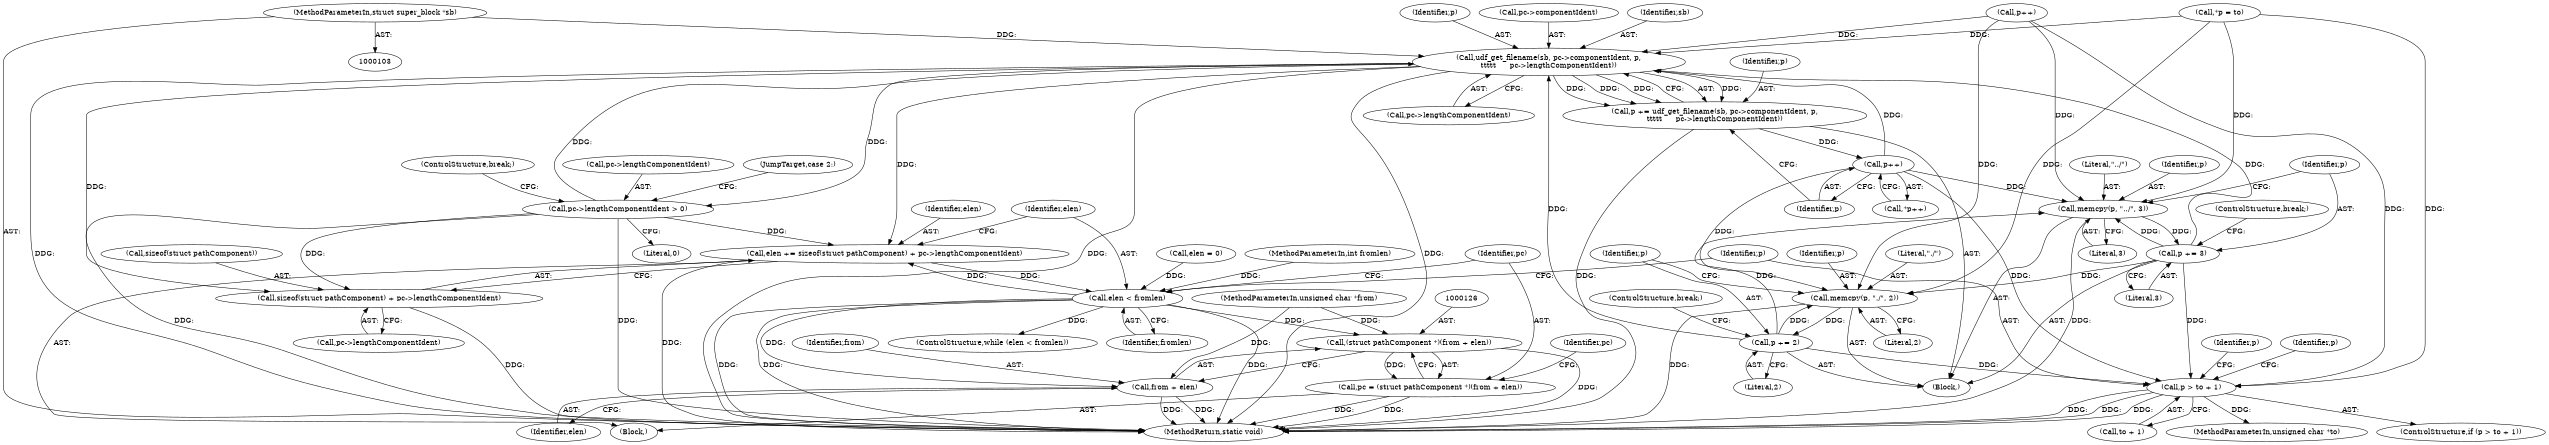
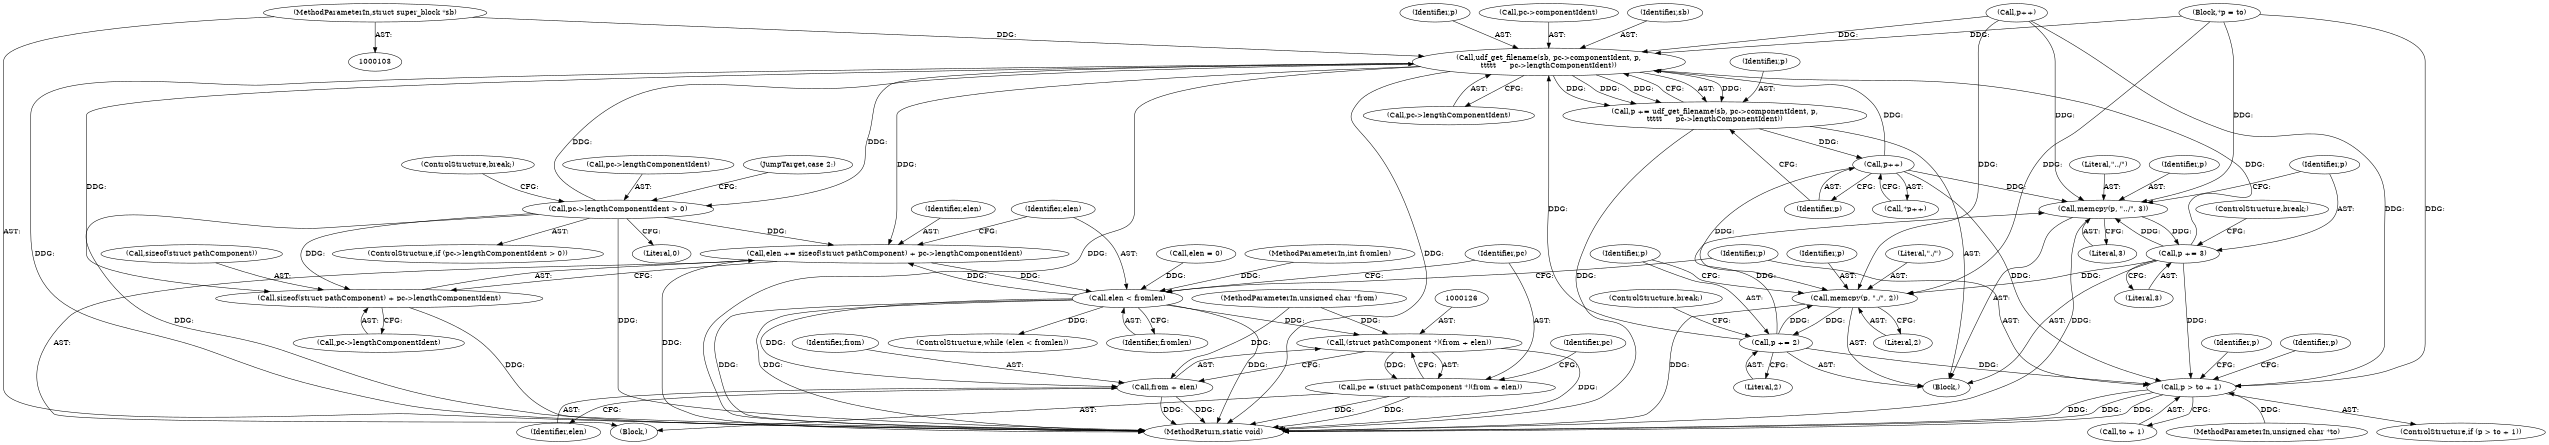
node "(Call,*p = to)": label "(Call,*p = to)" -> "(Block,*p = to)"
node "(ControlStructure,if (pc->lengthComponentIdent > 0))": added
edge "(Call,p > to + 1)" -> "(MethodParameterIn,unsigned char *to)": reversed
